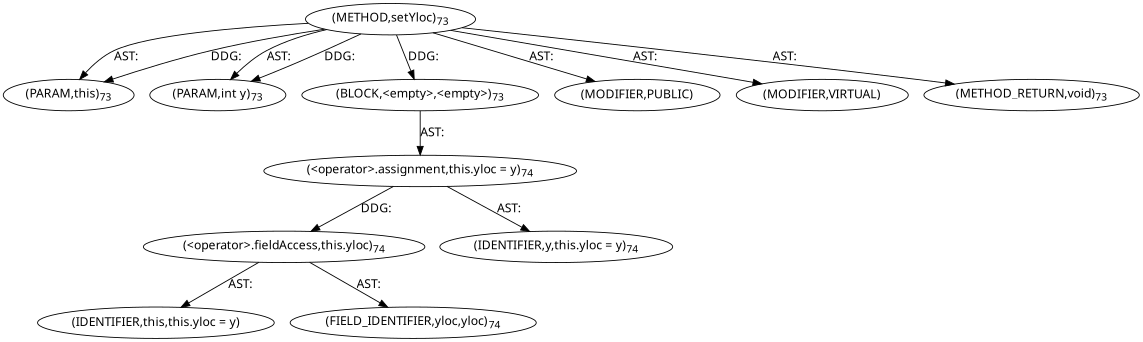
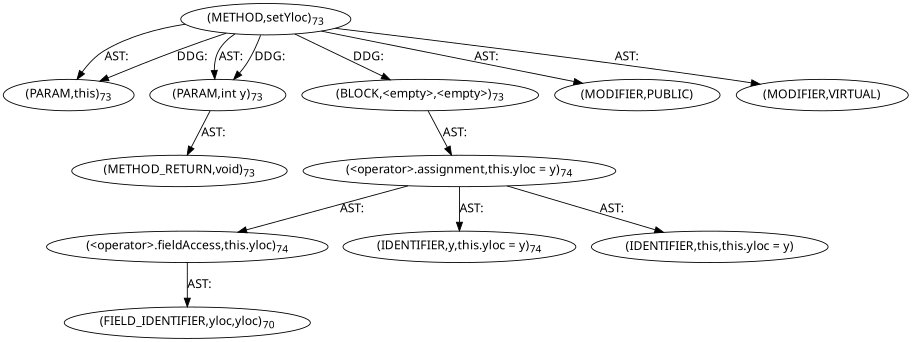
edge "(METHOD,setYloc)" -> "(METHOD_RETURN,void)": now "(PARAM,int y)" -> "(METHOD_RETURN,void)"
edge "(<operator>.assignment,this.yloc = y)" -> "(<operator>.fieldAccess,this.yloc)": label "DDG: " -> "AST: "
edge "(<operator>.fieldAccess,this.yloc)" -> "(IDENTIFIER,this,this.yloc = y)": now "(<operator>.assignment,this.yloc = y)" -> "(IDENTIFIER,this,this.yloc = y)"
node "(FIELD_IDENTIFIER,yloc,yloc)": text "74" -> "70"
